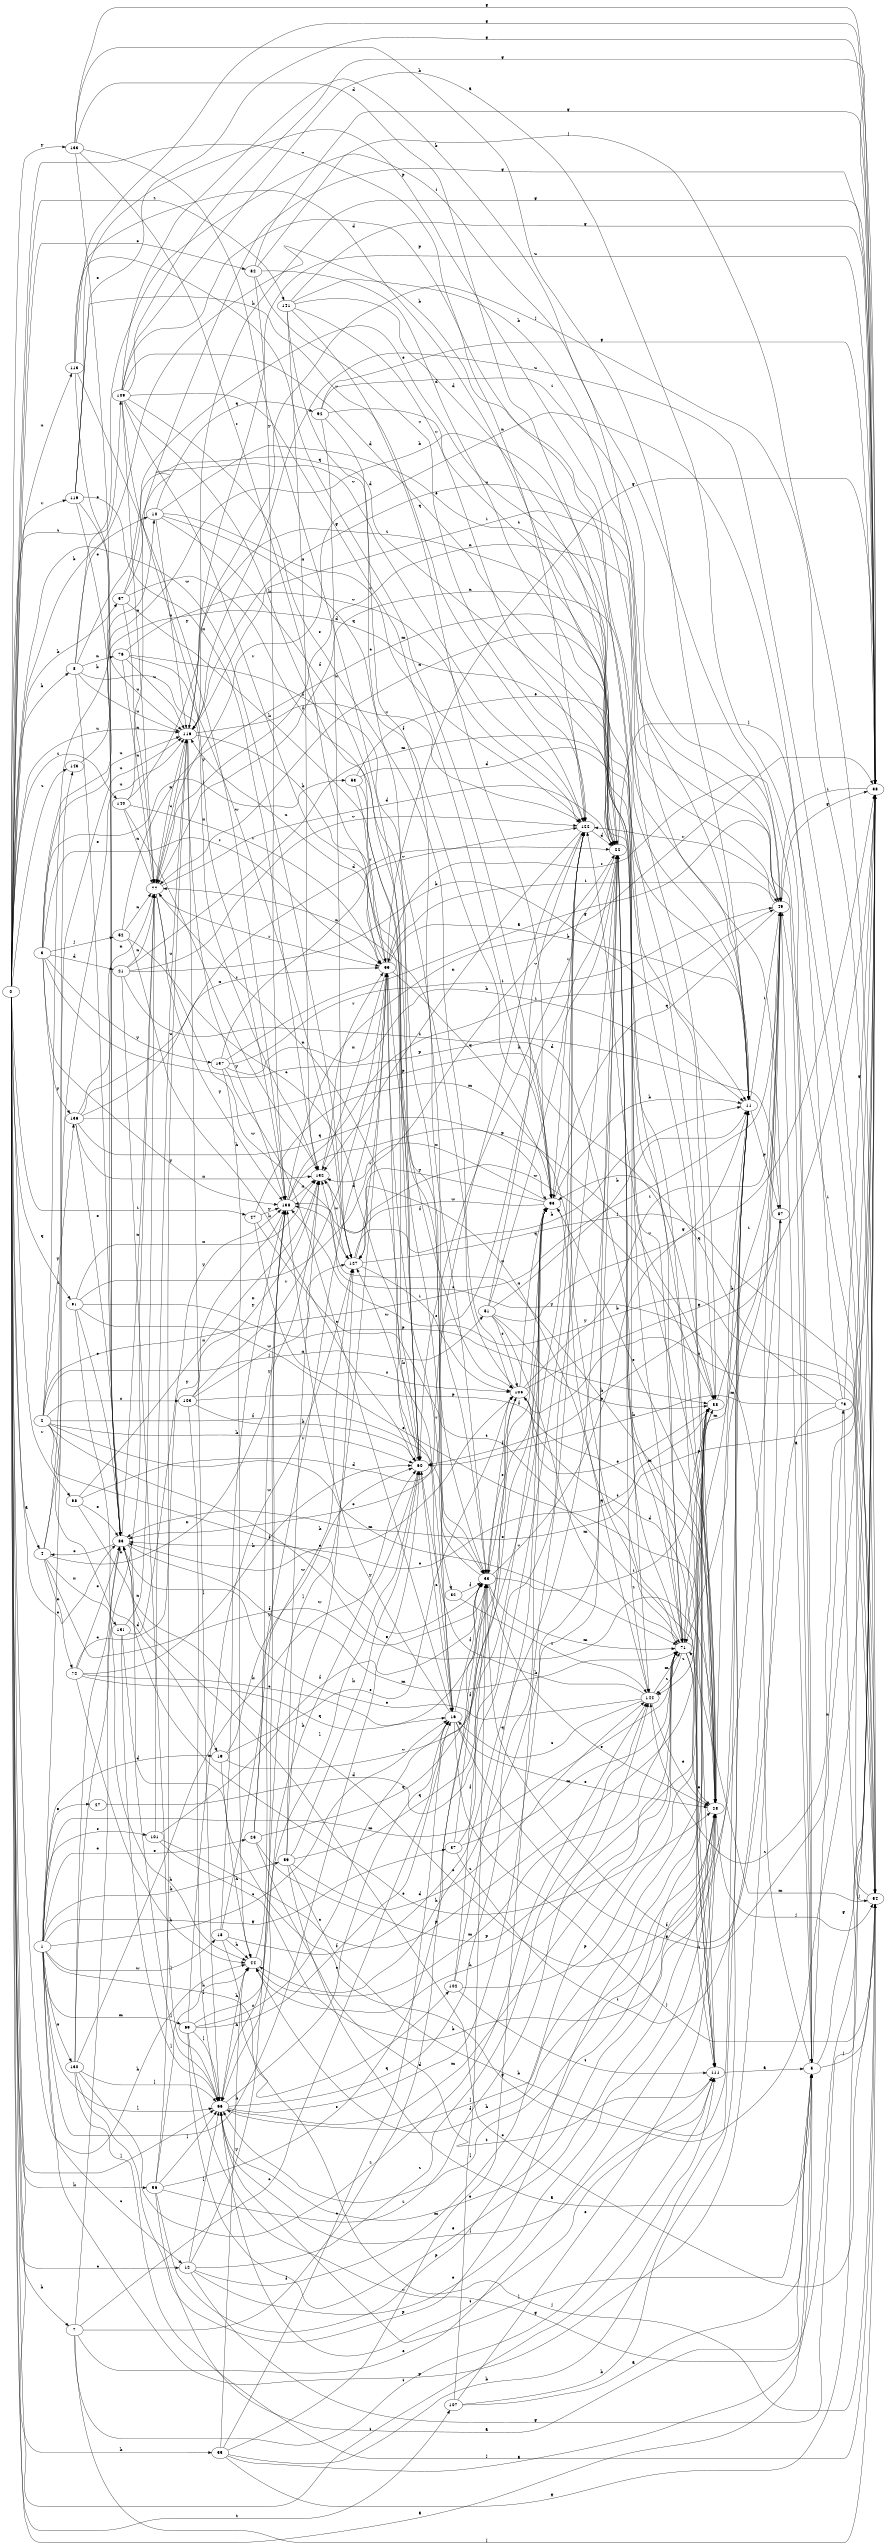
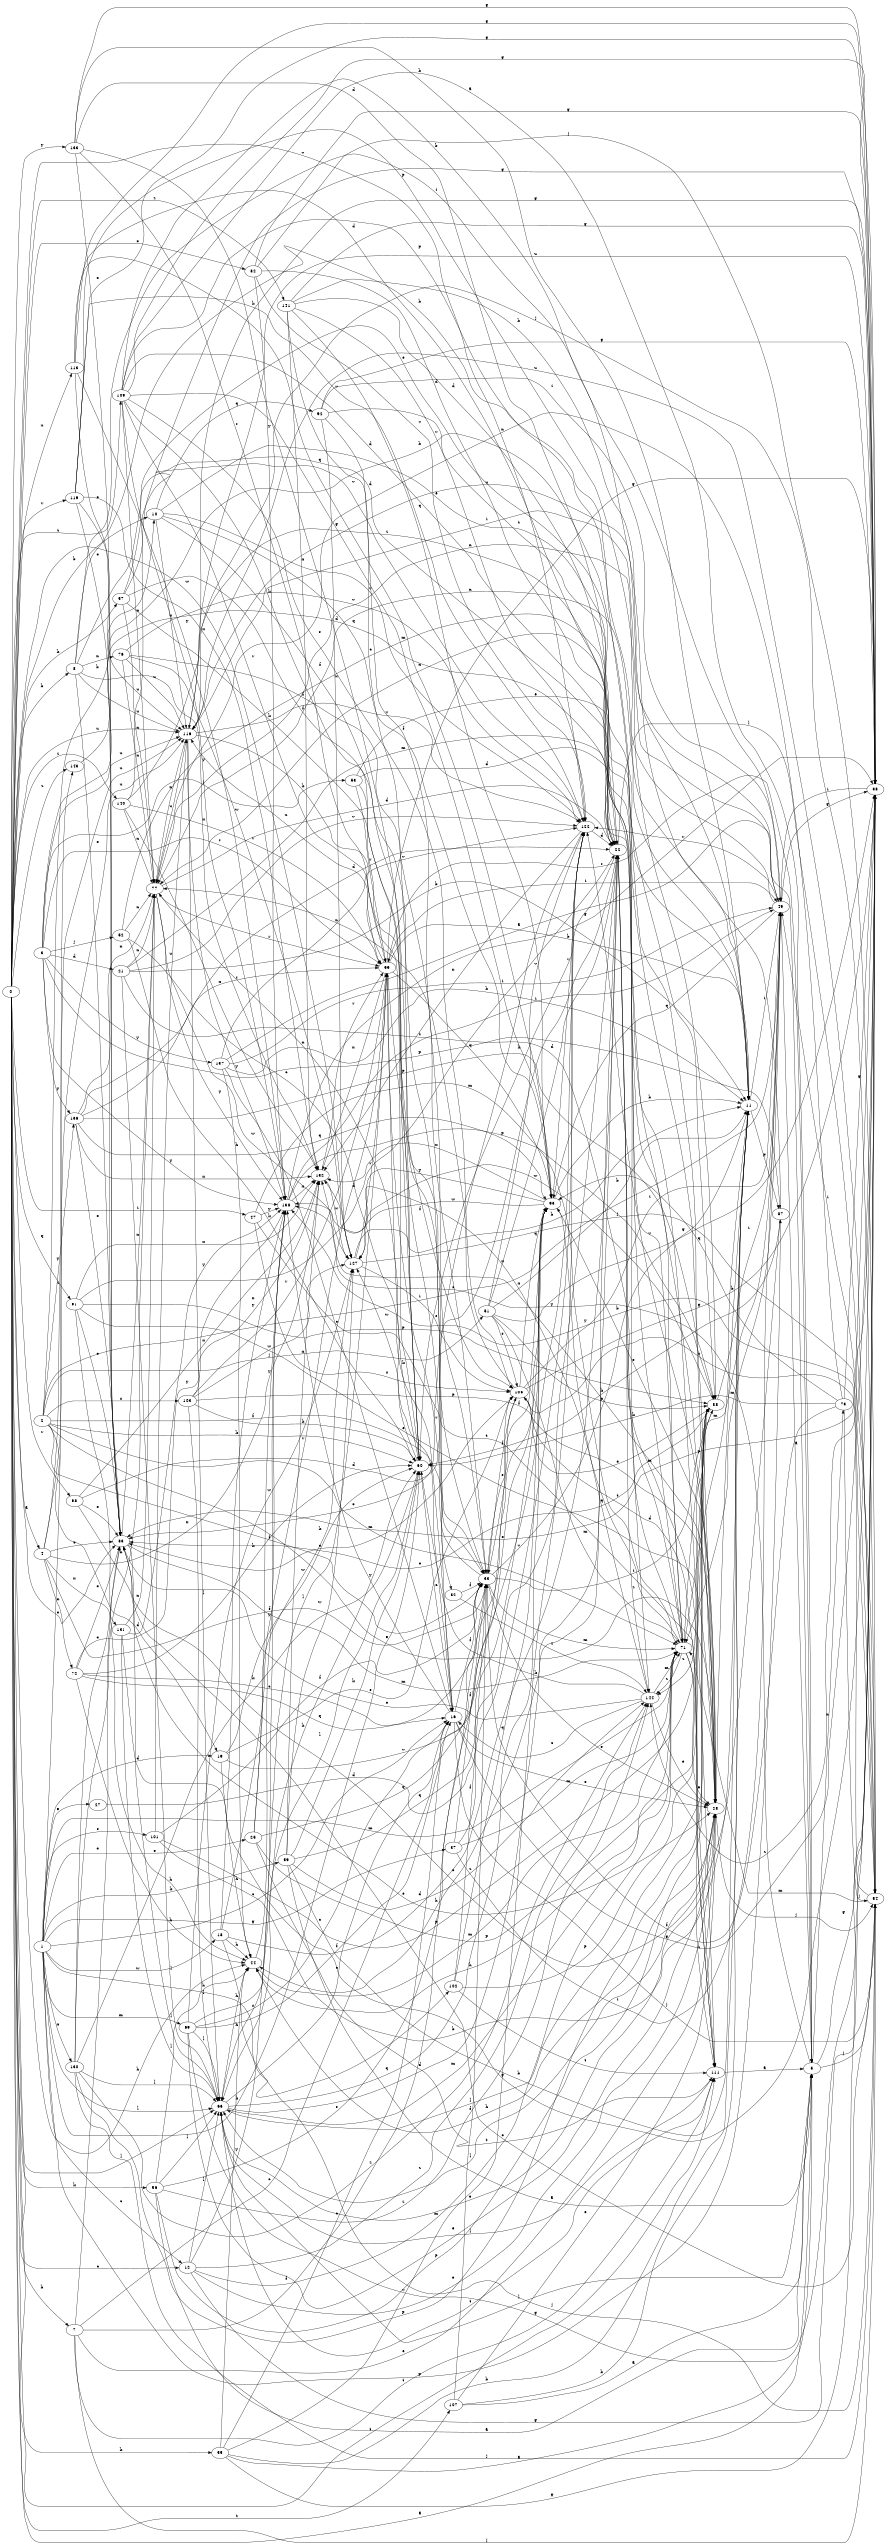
edge "56" -> "116": removed, label "u"
edge "83" -> "4": reversed
